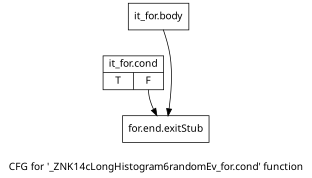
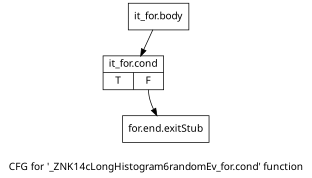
edge "it_for.body" -> "for.end.exitStub": now "it_for.body" -> "it_for.cond"
